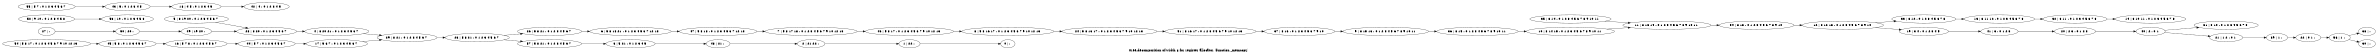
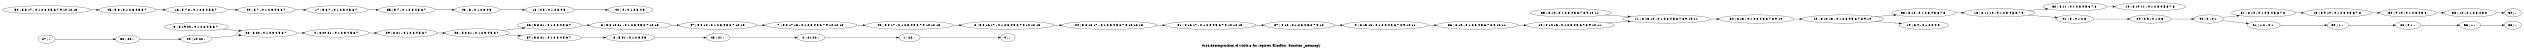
node "15 | 8 9 10 : 0 1 2 3 4 5 6 7 8": added
edge "19 | 3 4 : 0 1 2 3 4 5" -> "41 | 3 : 0 1 2 3": now "13 | 8 11 12 : 0 1 2 3 4 5 6 7 8" -> "41 | 3 : 0 1 2 3"
edge "17 | 5 6 7 : 0 1 2 3 4 5 6 7" -> "29 | 8 21 : 0 1 2 3 4 5 6 7": now "17 | 5 6 7 : 0 1 2 3 4 5 6 7" -> "55 | 5 7 : 0 1 2 3 4 5 6 7"
edge "56 | 1 :" -> "30 | :": now "53 | 10 : 0 1 2 3 4 5 8" -> "30 | :"
